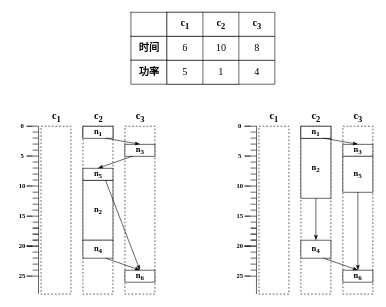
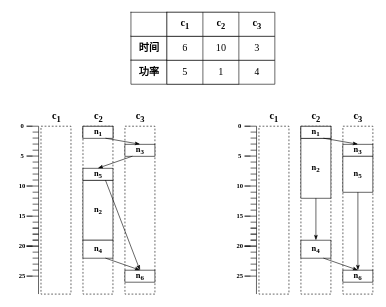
node "8": label "8" -> "3"
